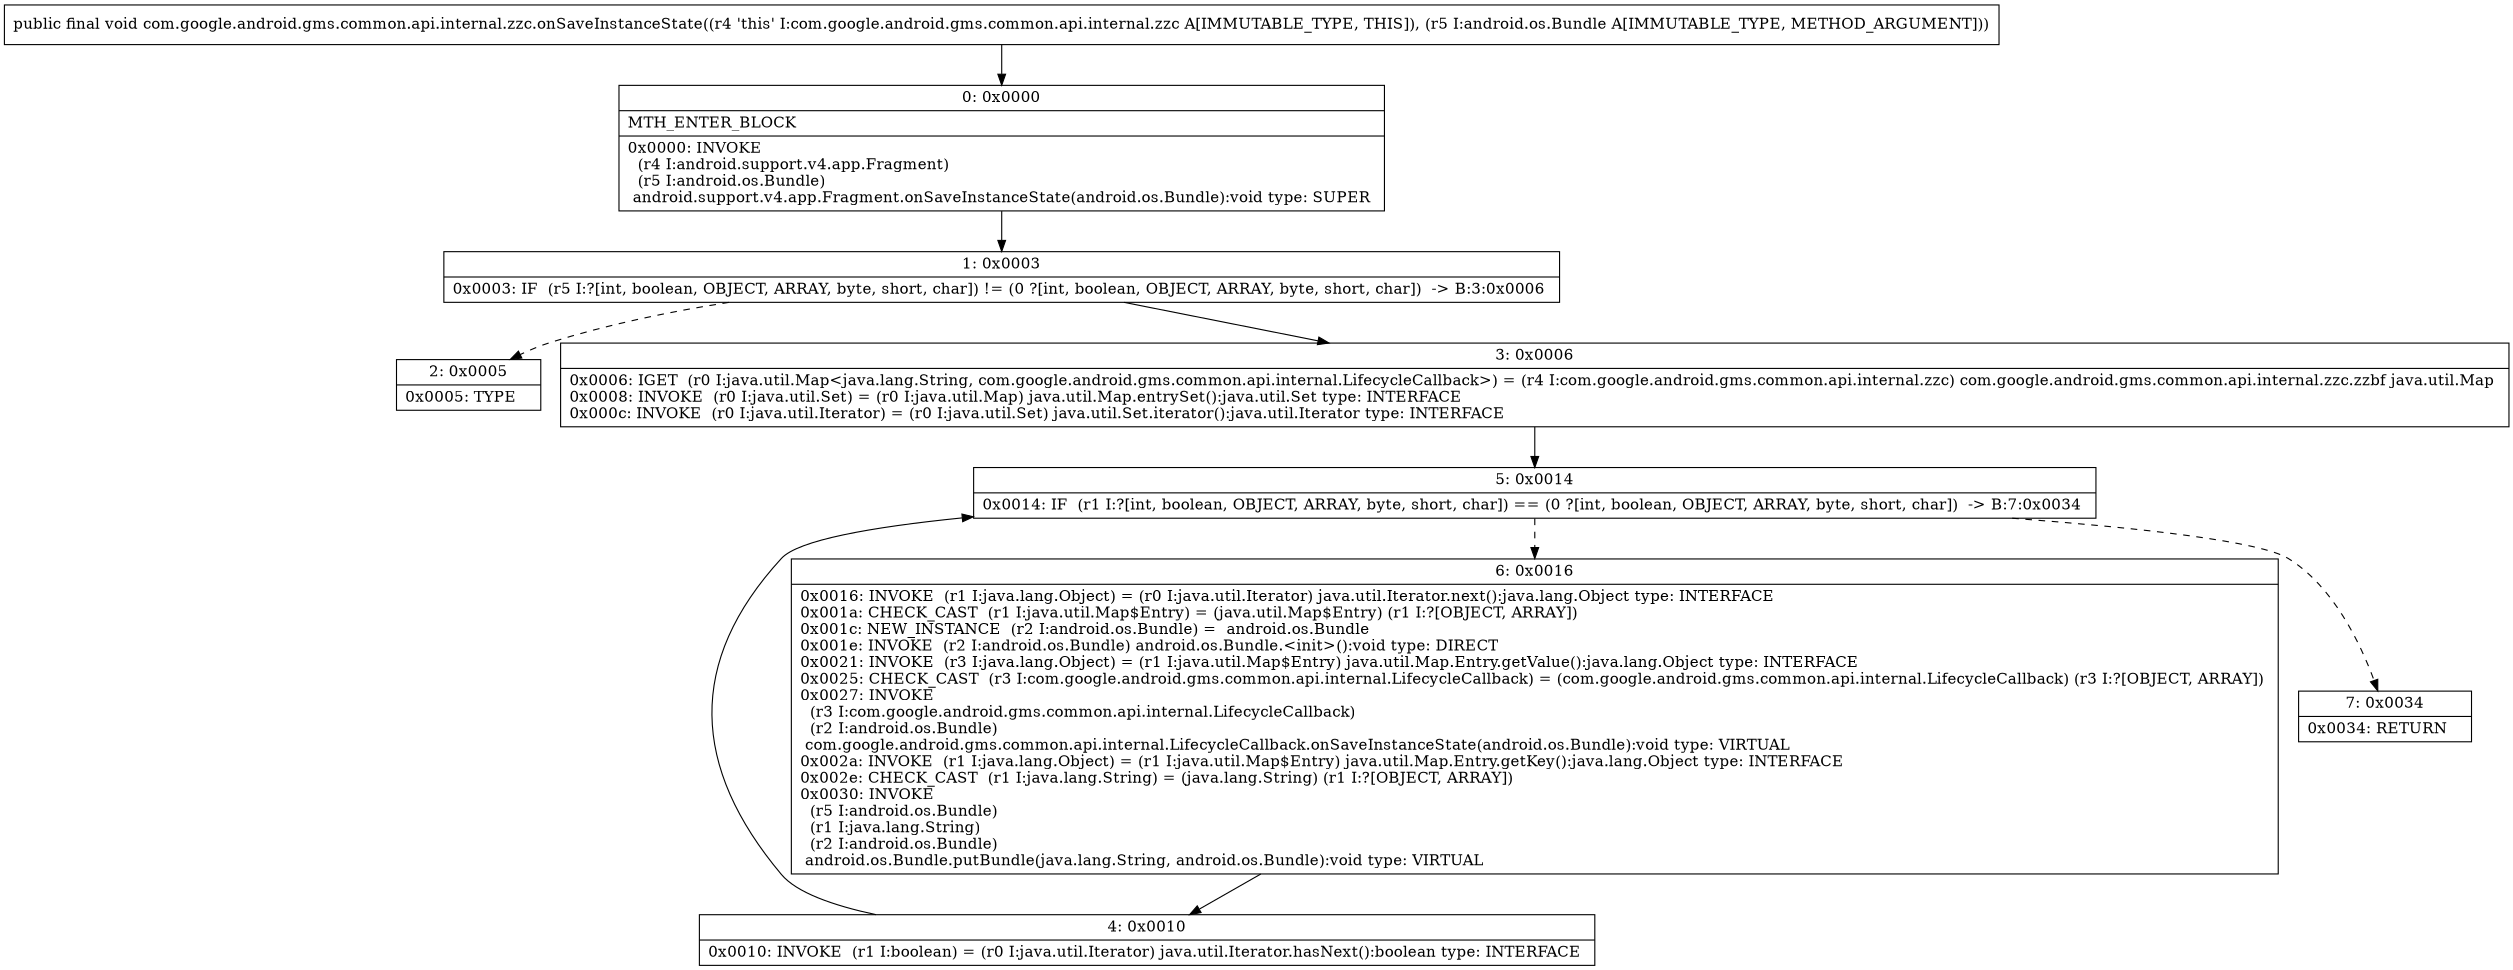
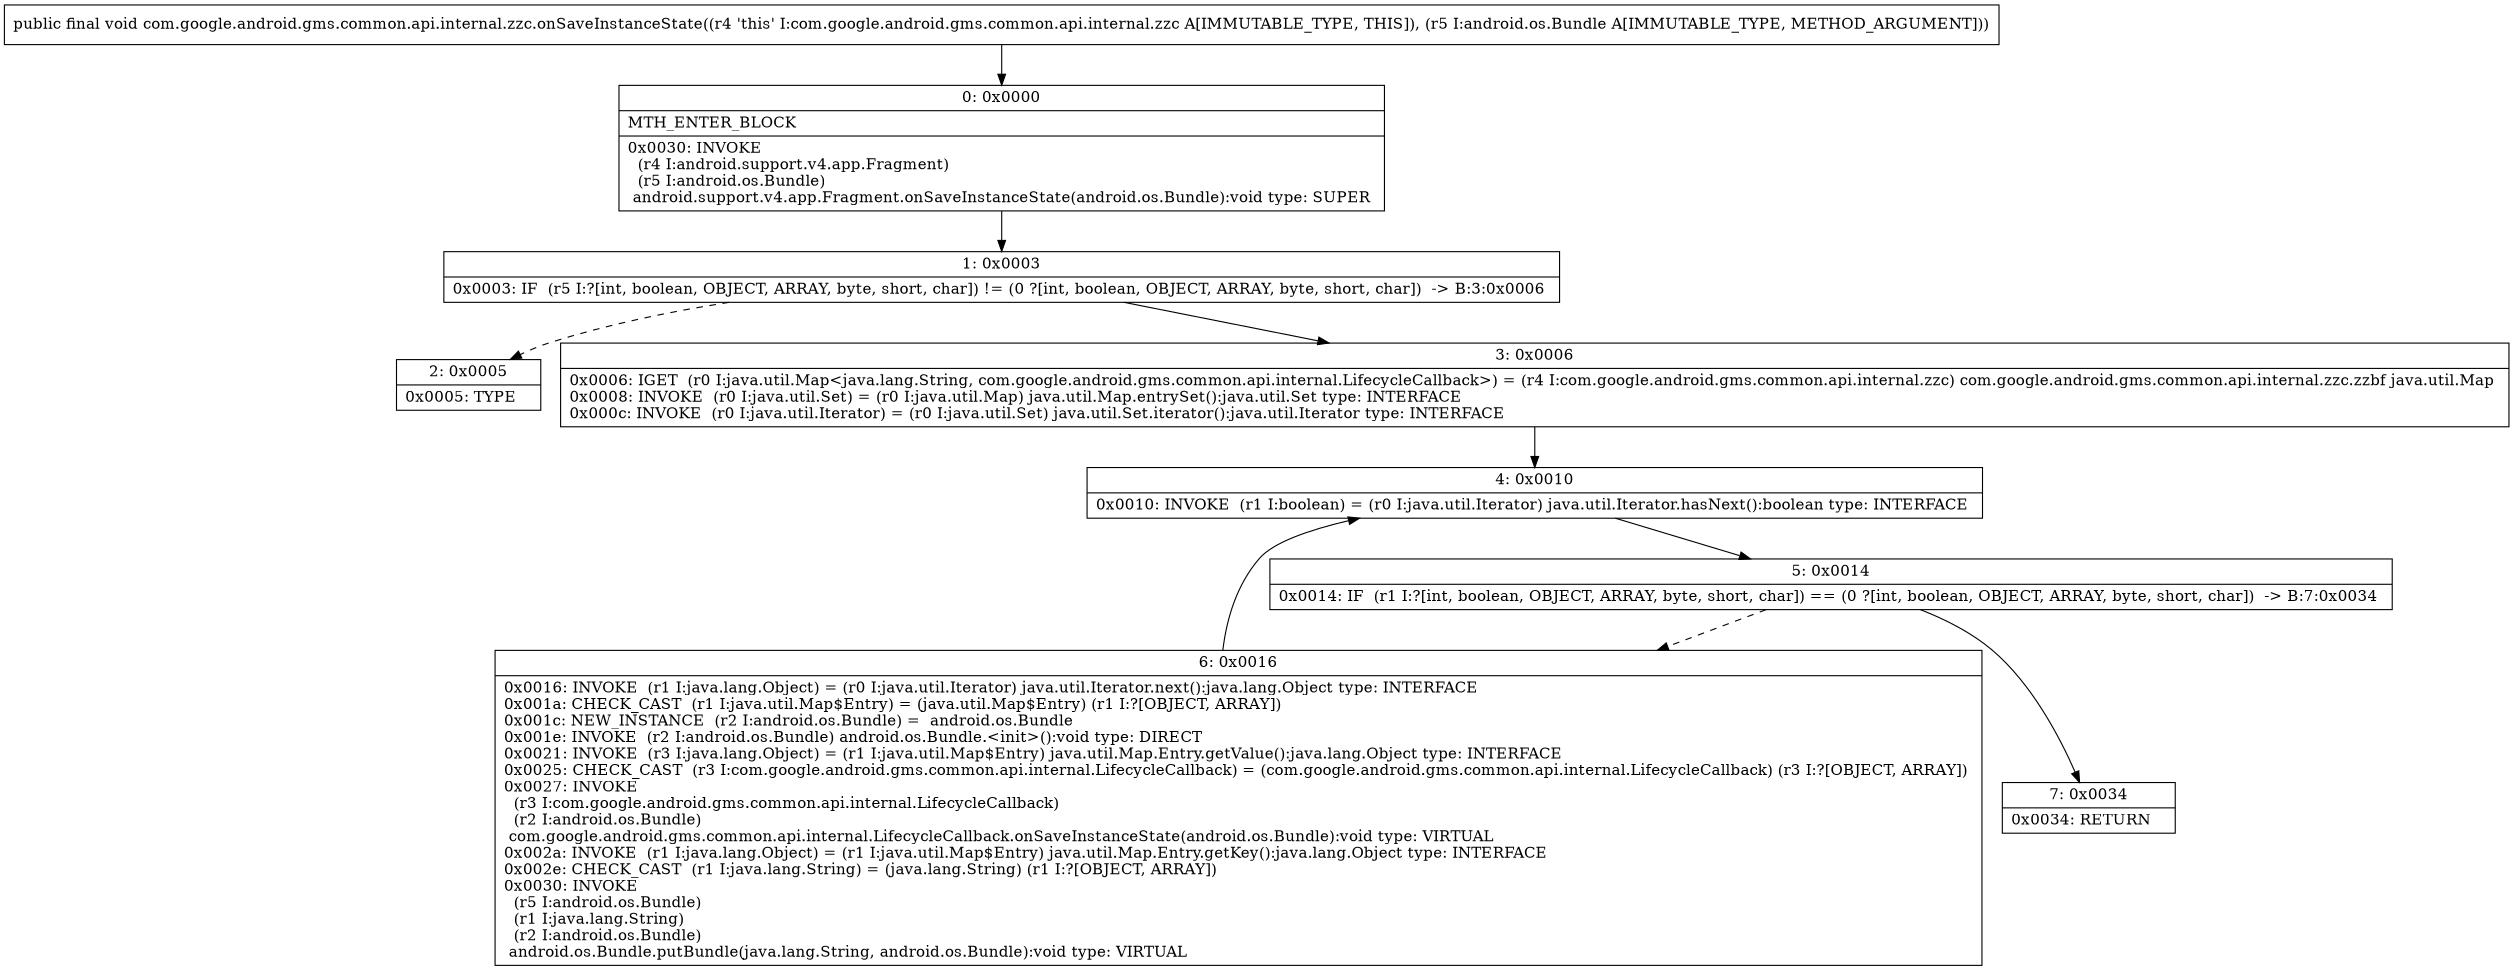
node "0: 0x0000": text "0x0000: INVOKE" -> "0x0030: INVOKE"
edge "3: 0x0006" -> "5: 0x0014": now "3: 0x0006" -> "4: 0x0010"
edge "5: 0x0014" -> "7: 0x0034": style dashed -> solid
